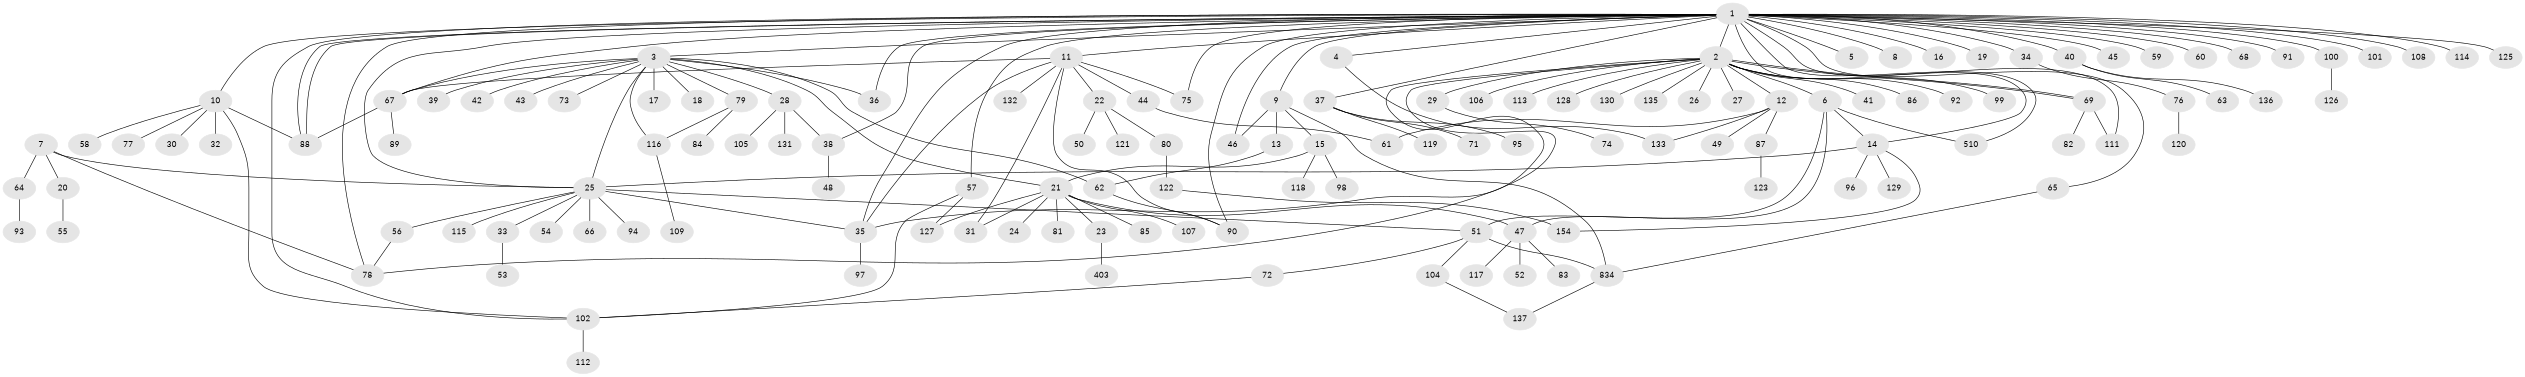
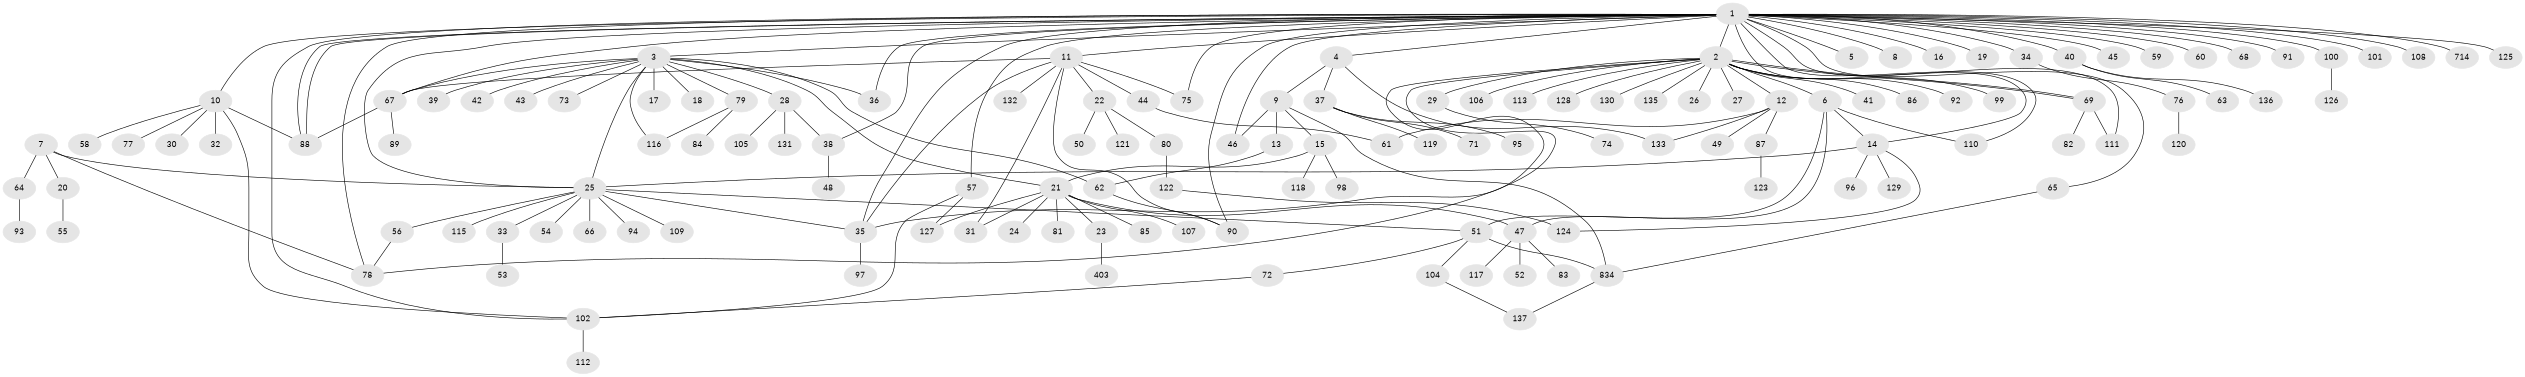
edge "1" -- "9": now "4" -- "9"
edge "1" -- "37": now "4" -- "37"
node "114": label "114" -> "714"
node "510": label "510" -> "110"
edge "116" -- "109": now "25" -- "109"
node "154": label "154" -> "124"
